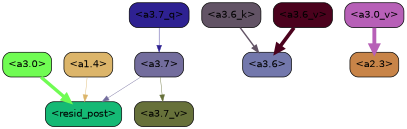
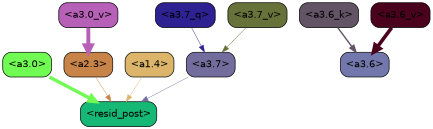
edge "<a2.3>" -> "<resid_post>": added
edge "<a3.7>" -> "<a3.7_v>": reversed
